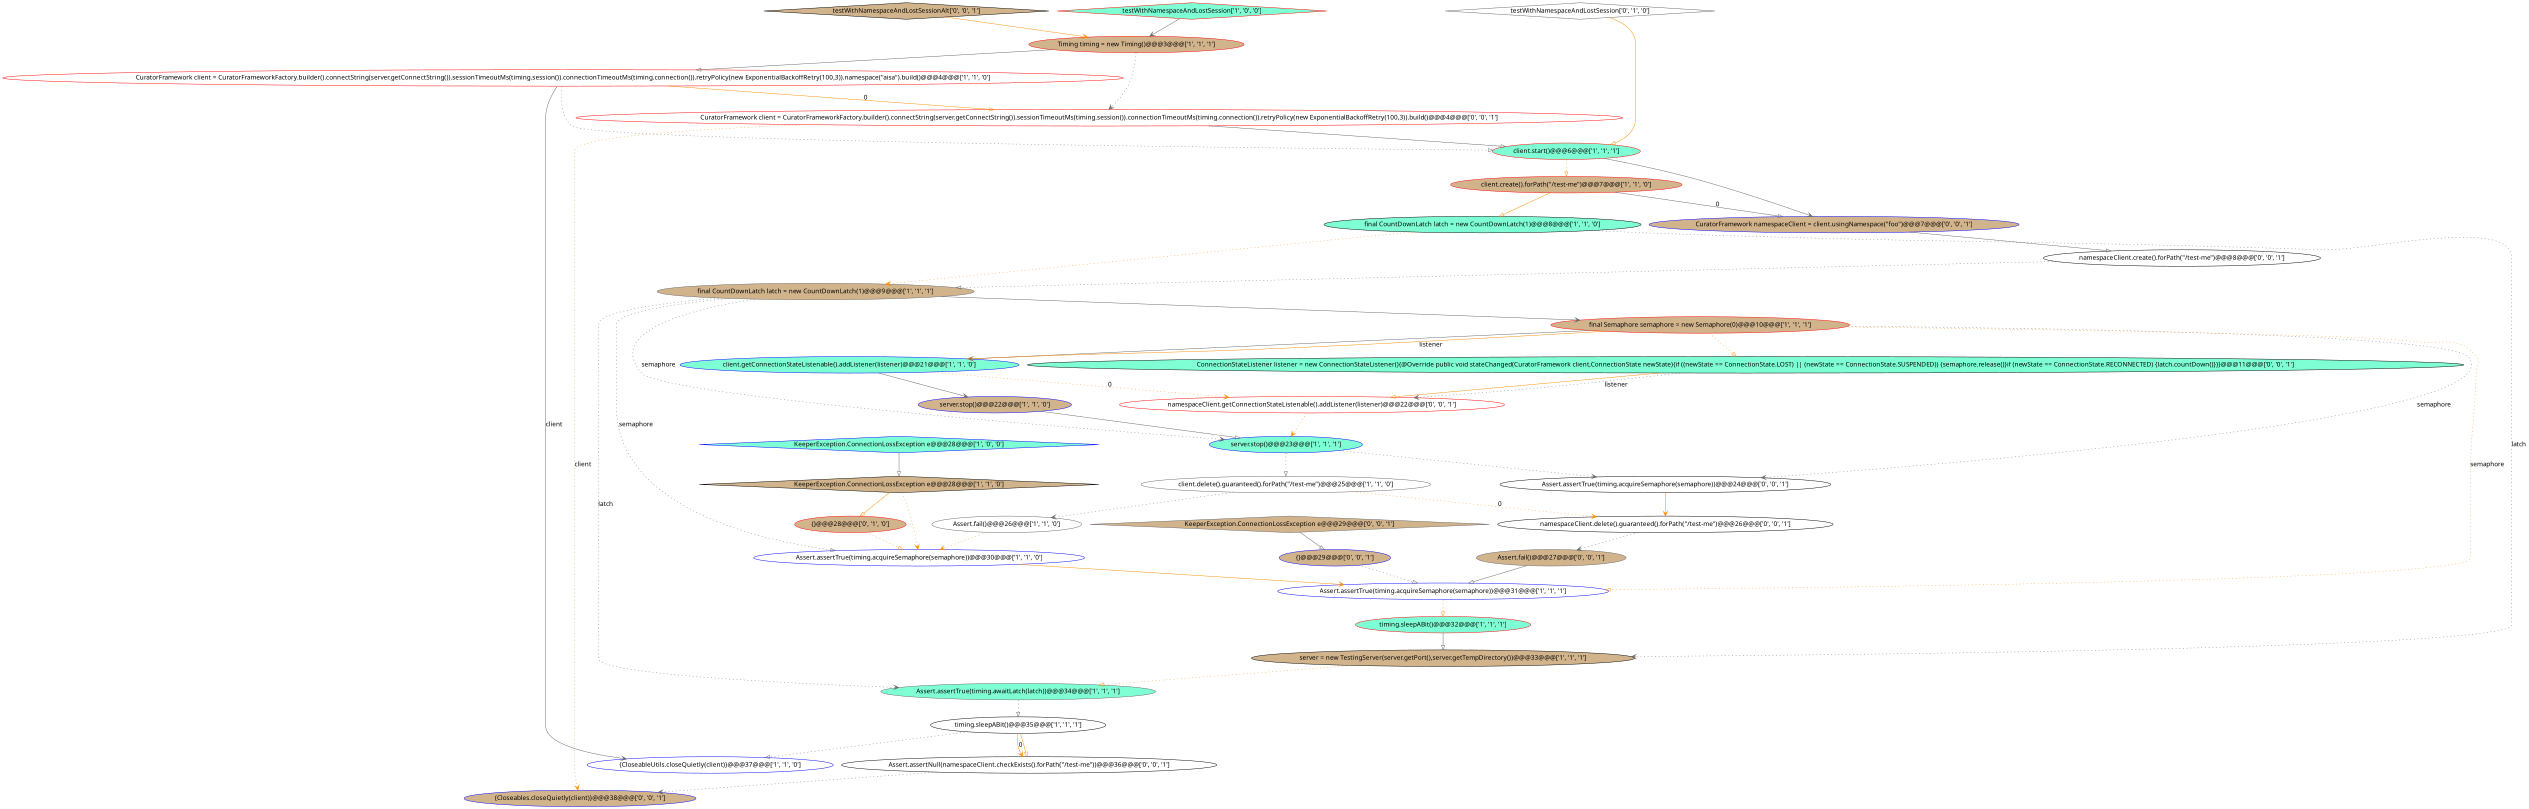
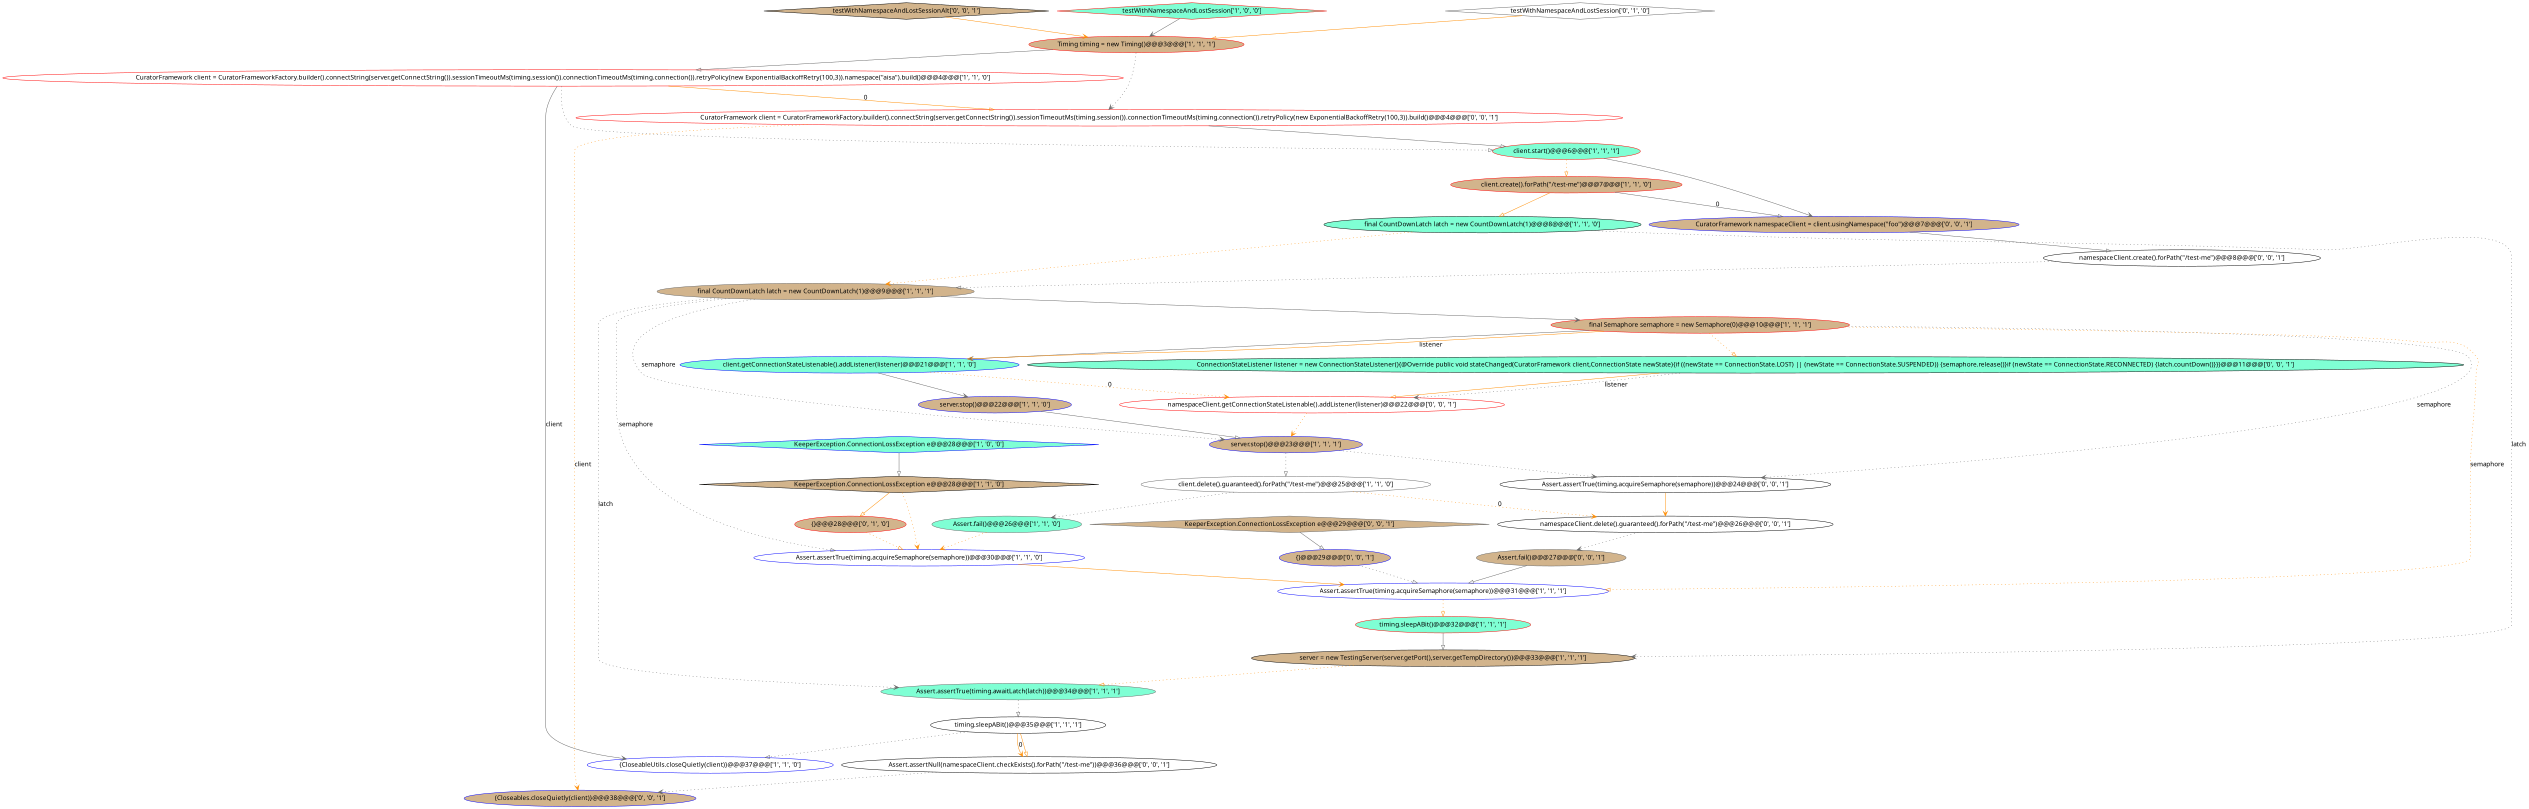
edge "testWithNamespaceAndLostSession['0', '1', '0']" -> "client.start()@@@6@@@['1', '1', '1']": now "testWithNamespaceAndLostSession['0', '1', '0']" -> "Timing timing = new Timing()@@@3@@@['1', '1', '1']"
node "server.stop()@@@23@@@['1', '1', '1']": fillcolor aquamarine -> tan
node "Assert.fail()@@@26@@@['1', '1', '0']": fillcolor white -> aquamarine
